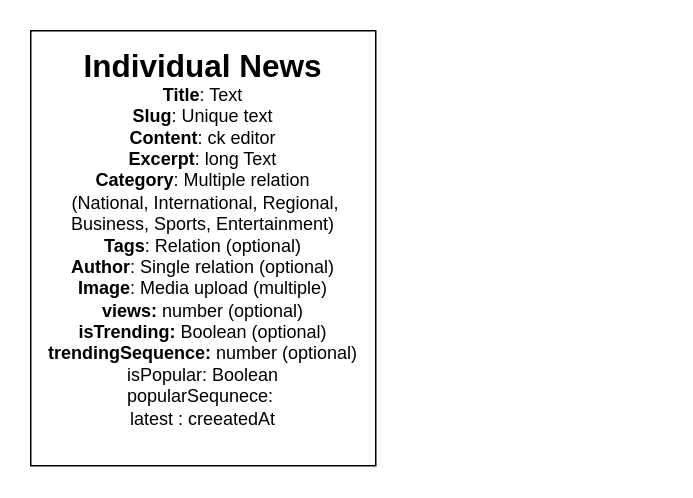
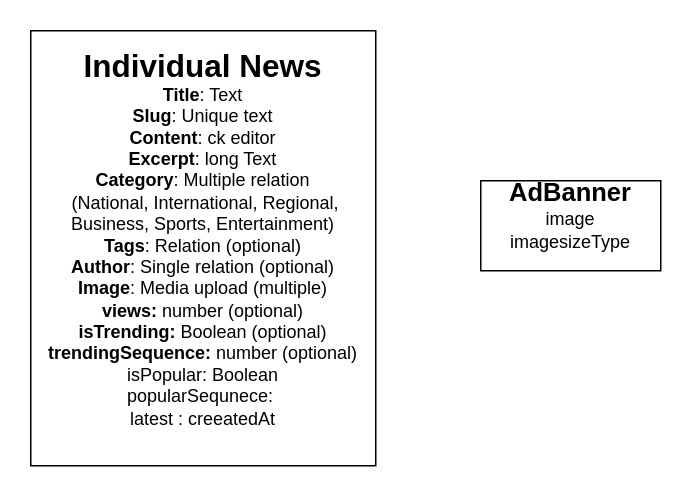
node "AdBanner image imagesizeType": added
